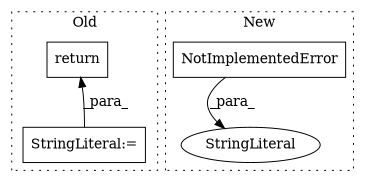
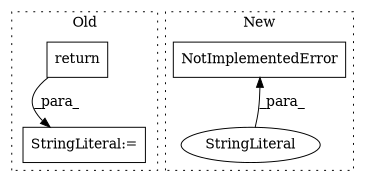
edge "NotImplementedError" -> "StringLiteral": reversed
edge "StringLiteral:=" -> "return": reversed
